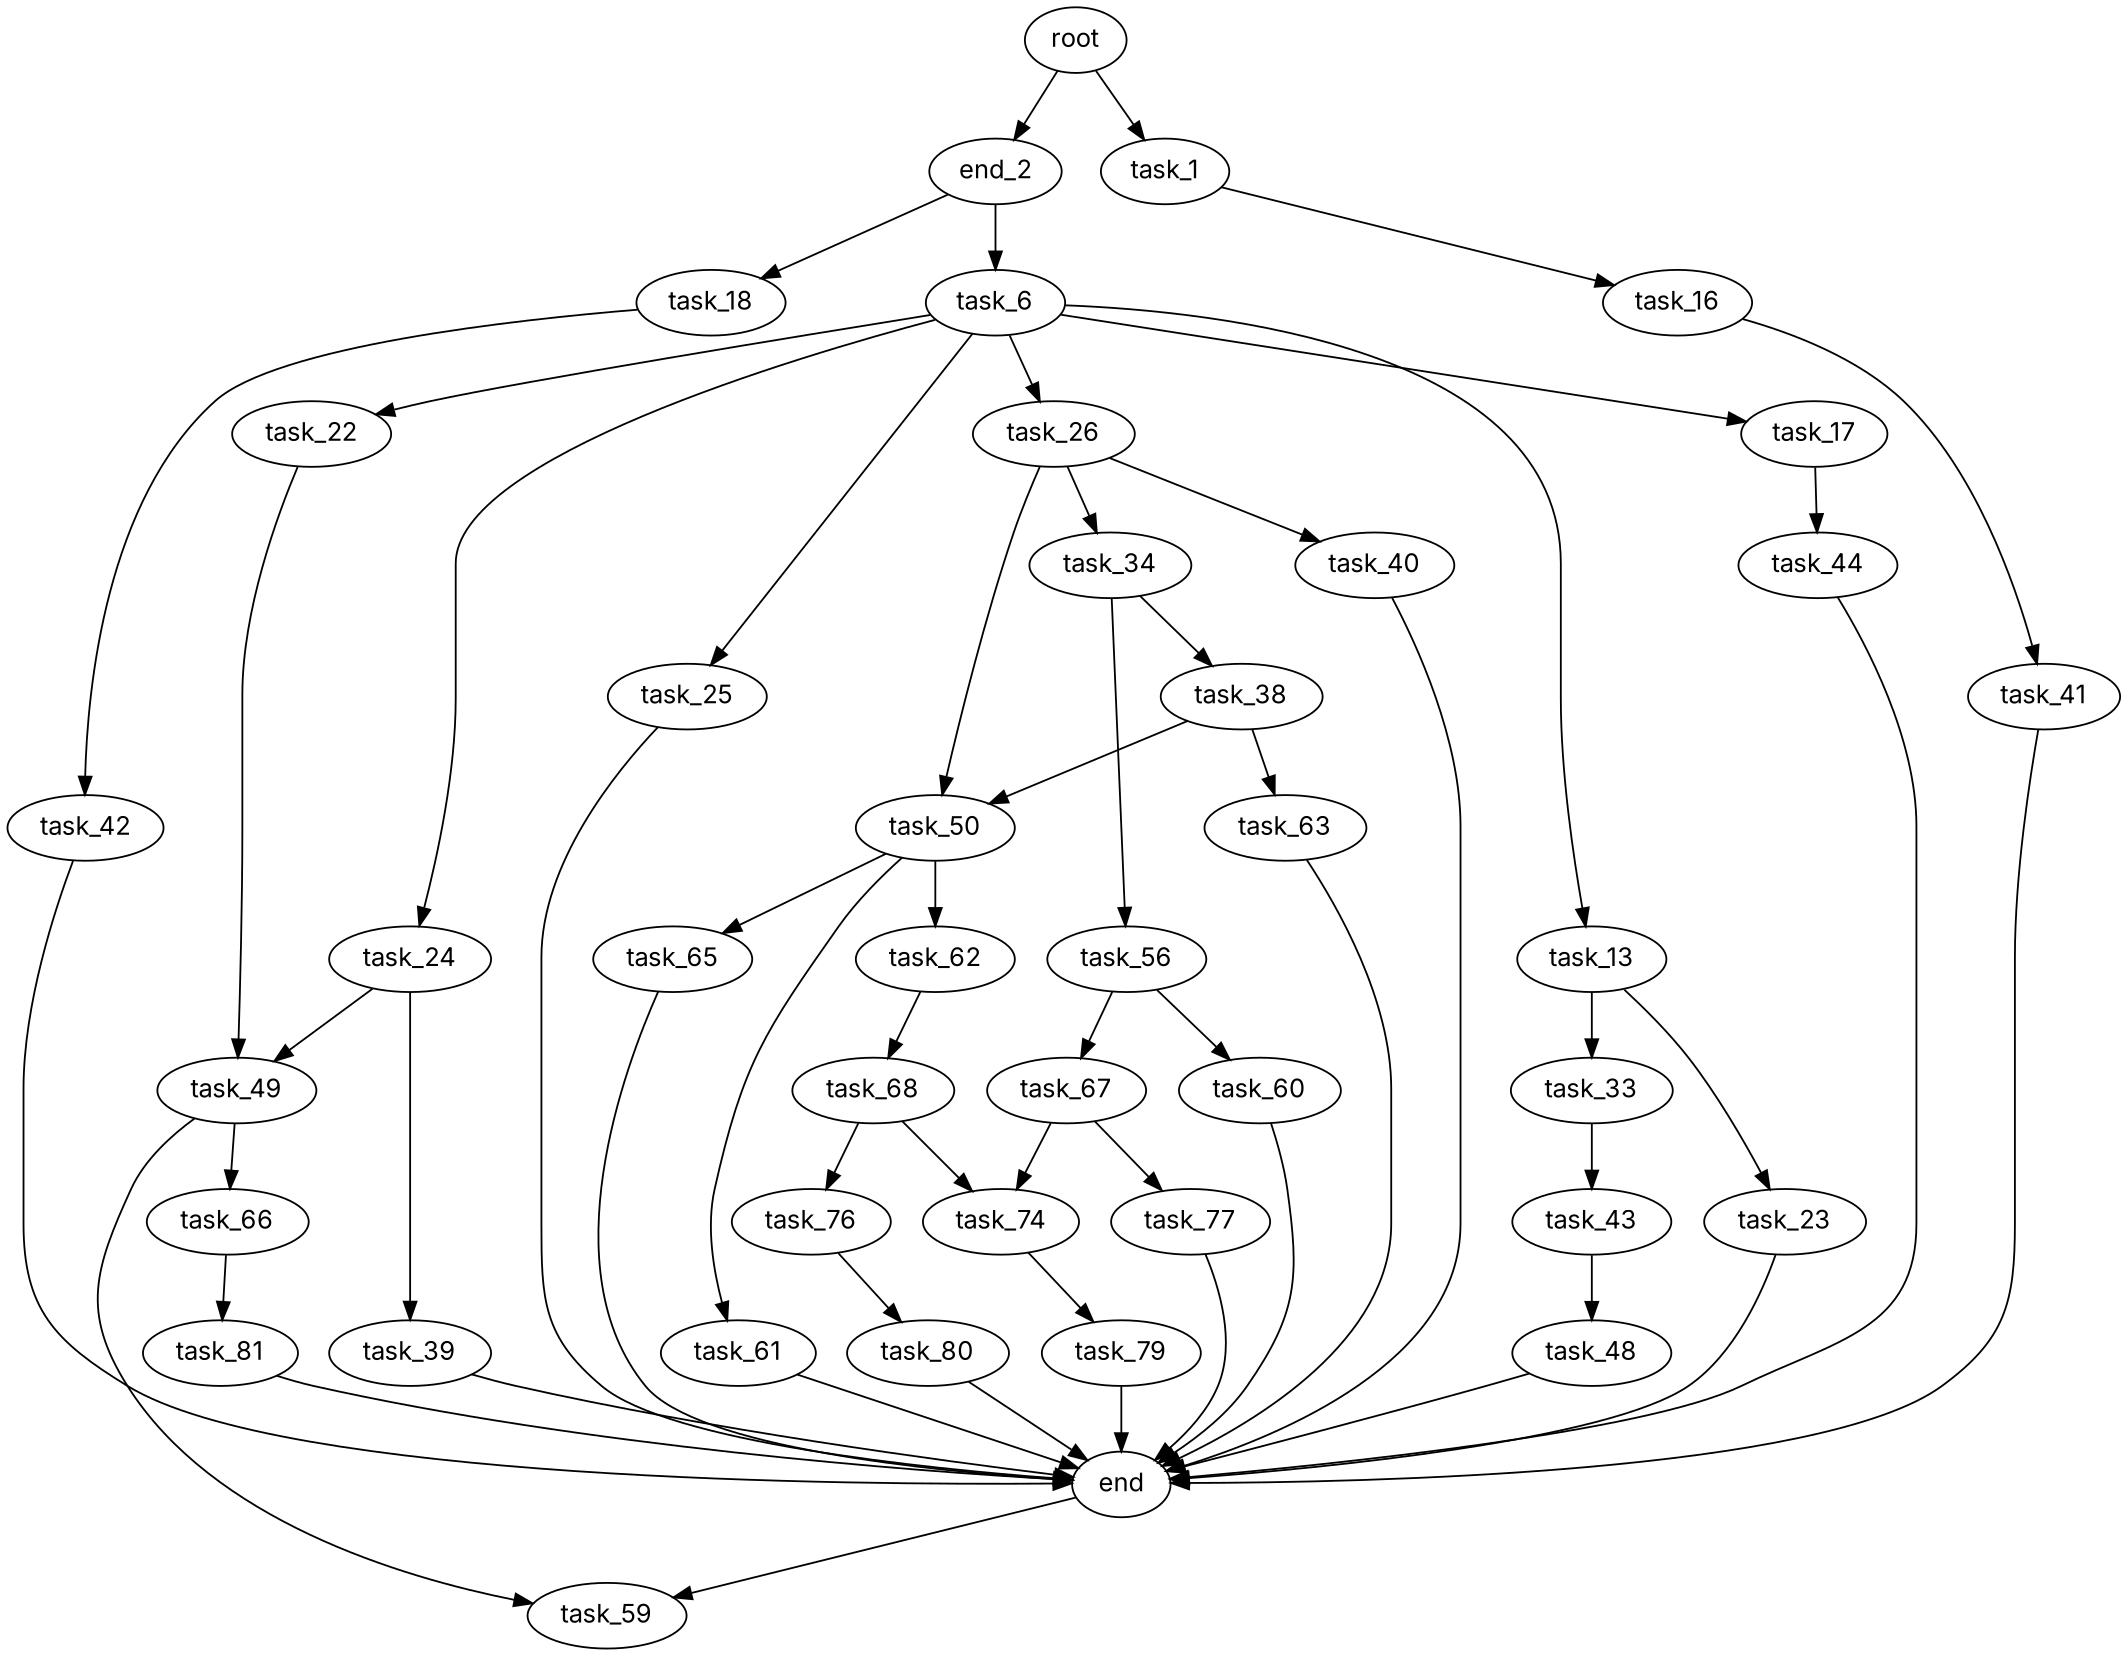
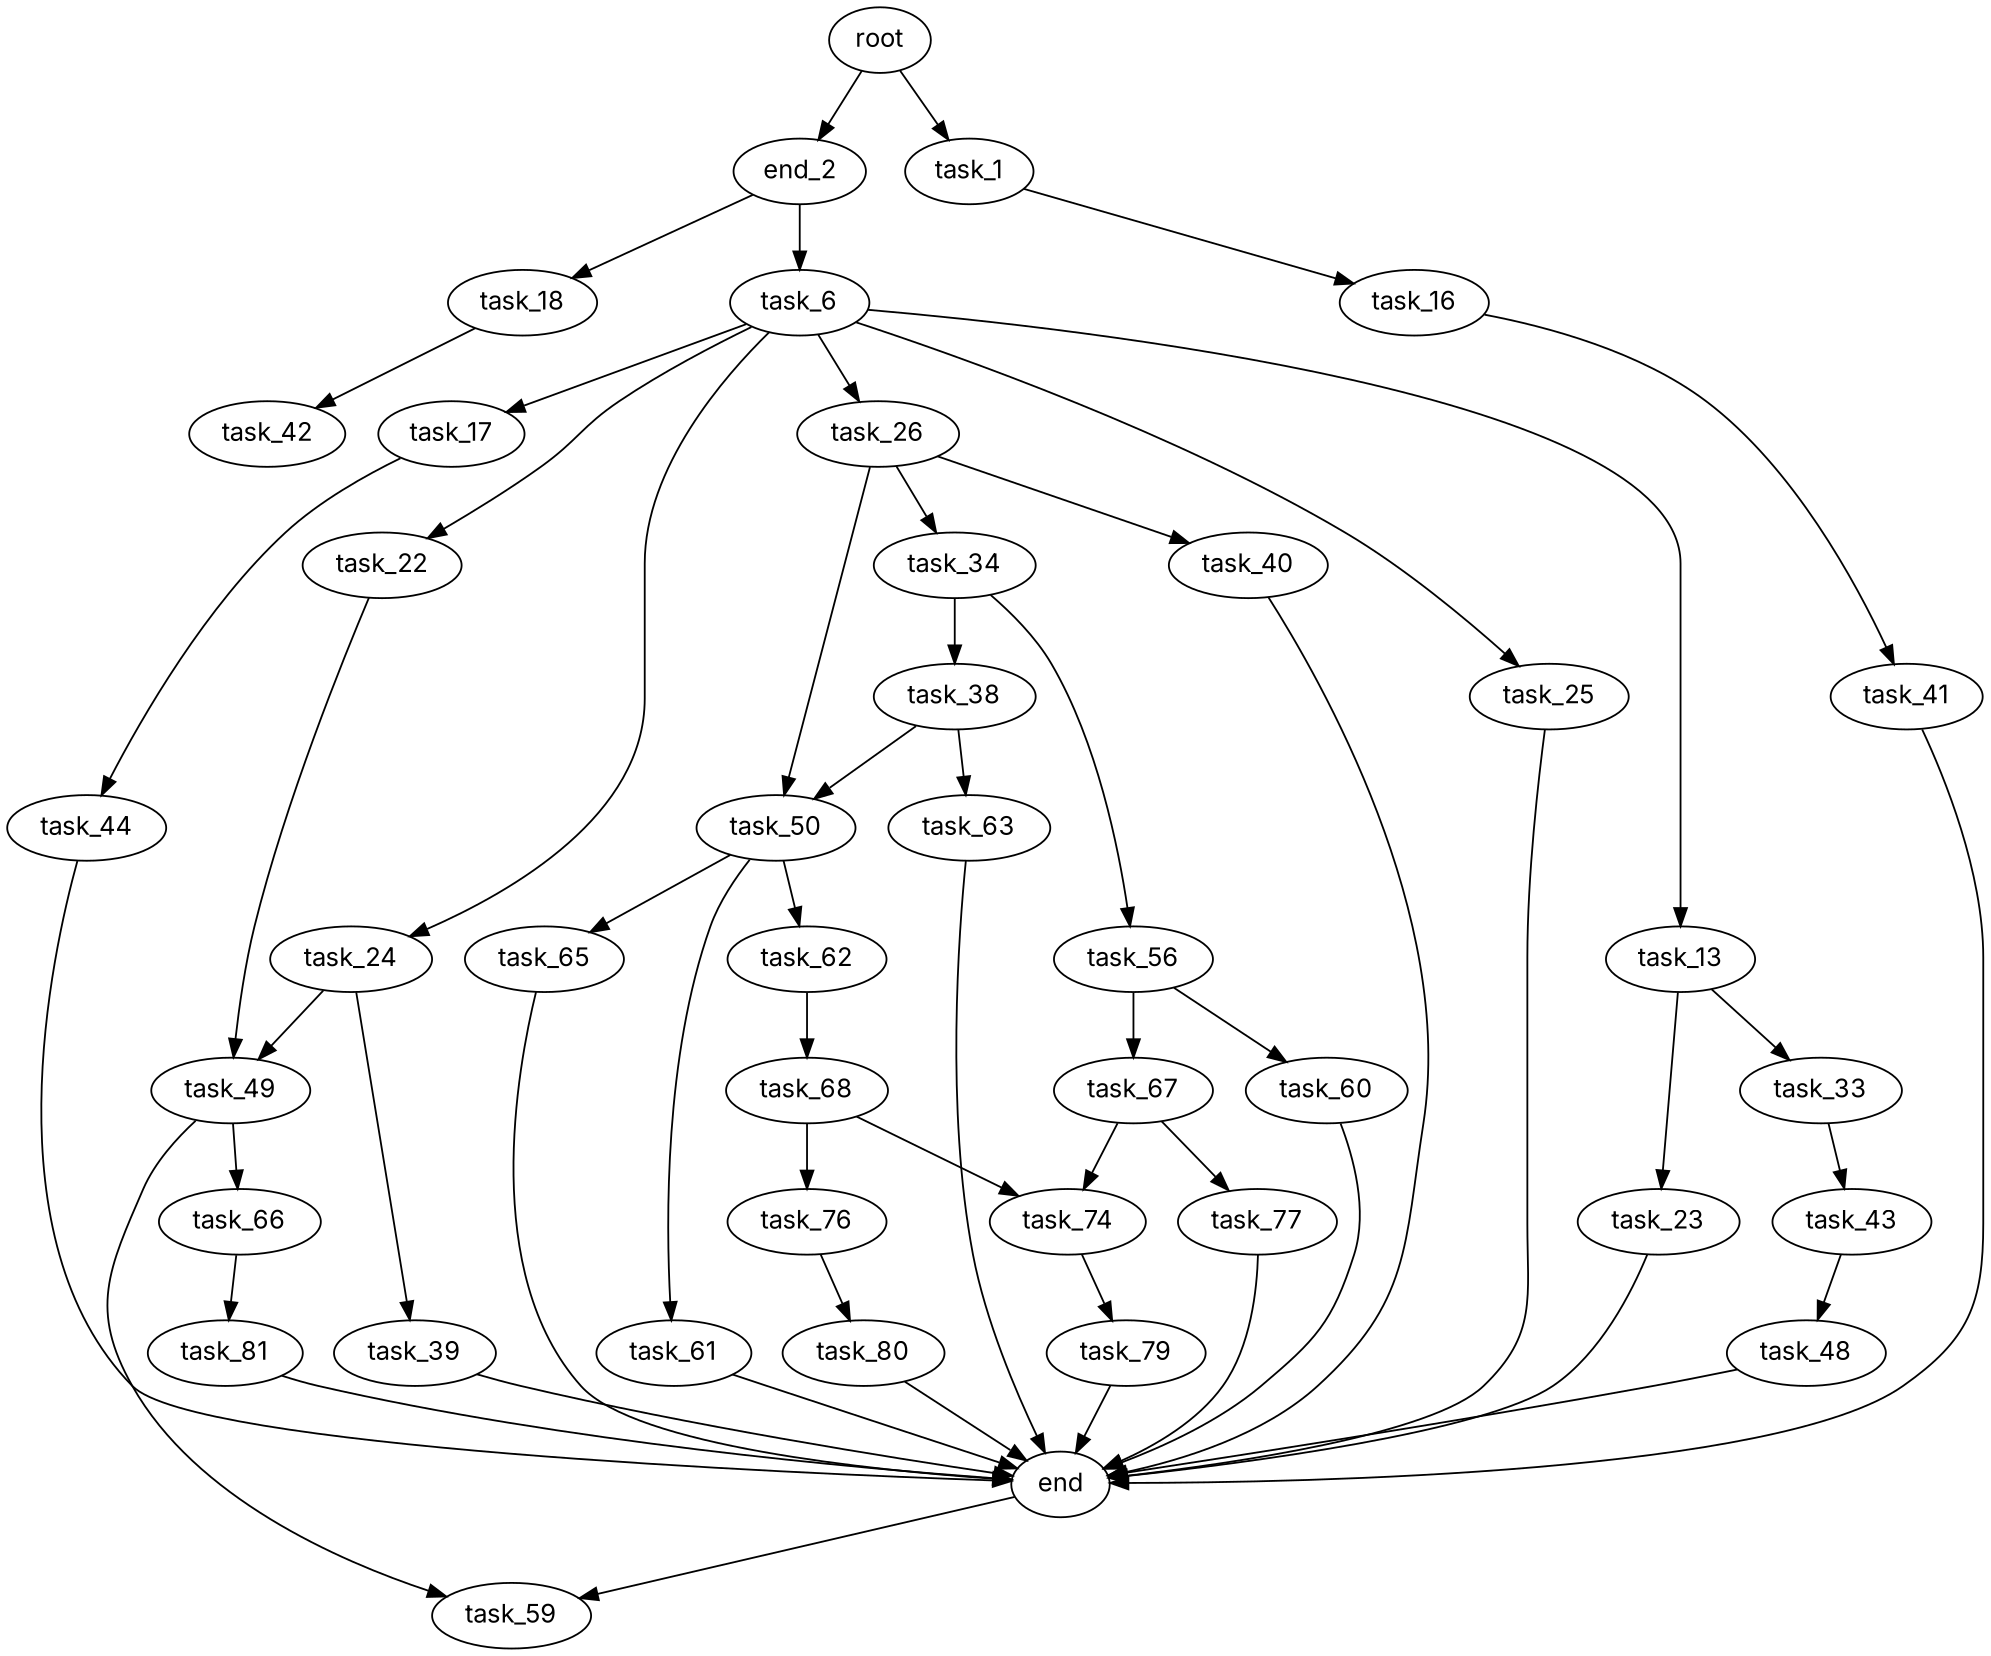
edge "task_42" -> "end": removed
